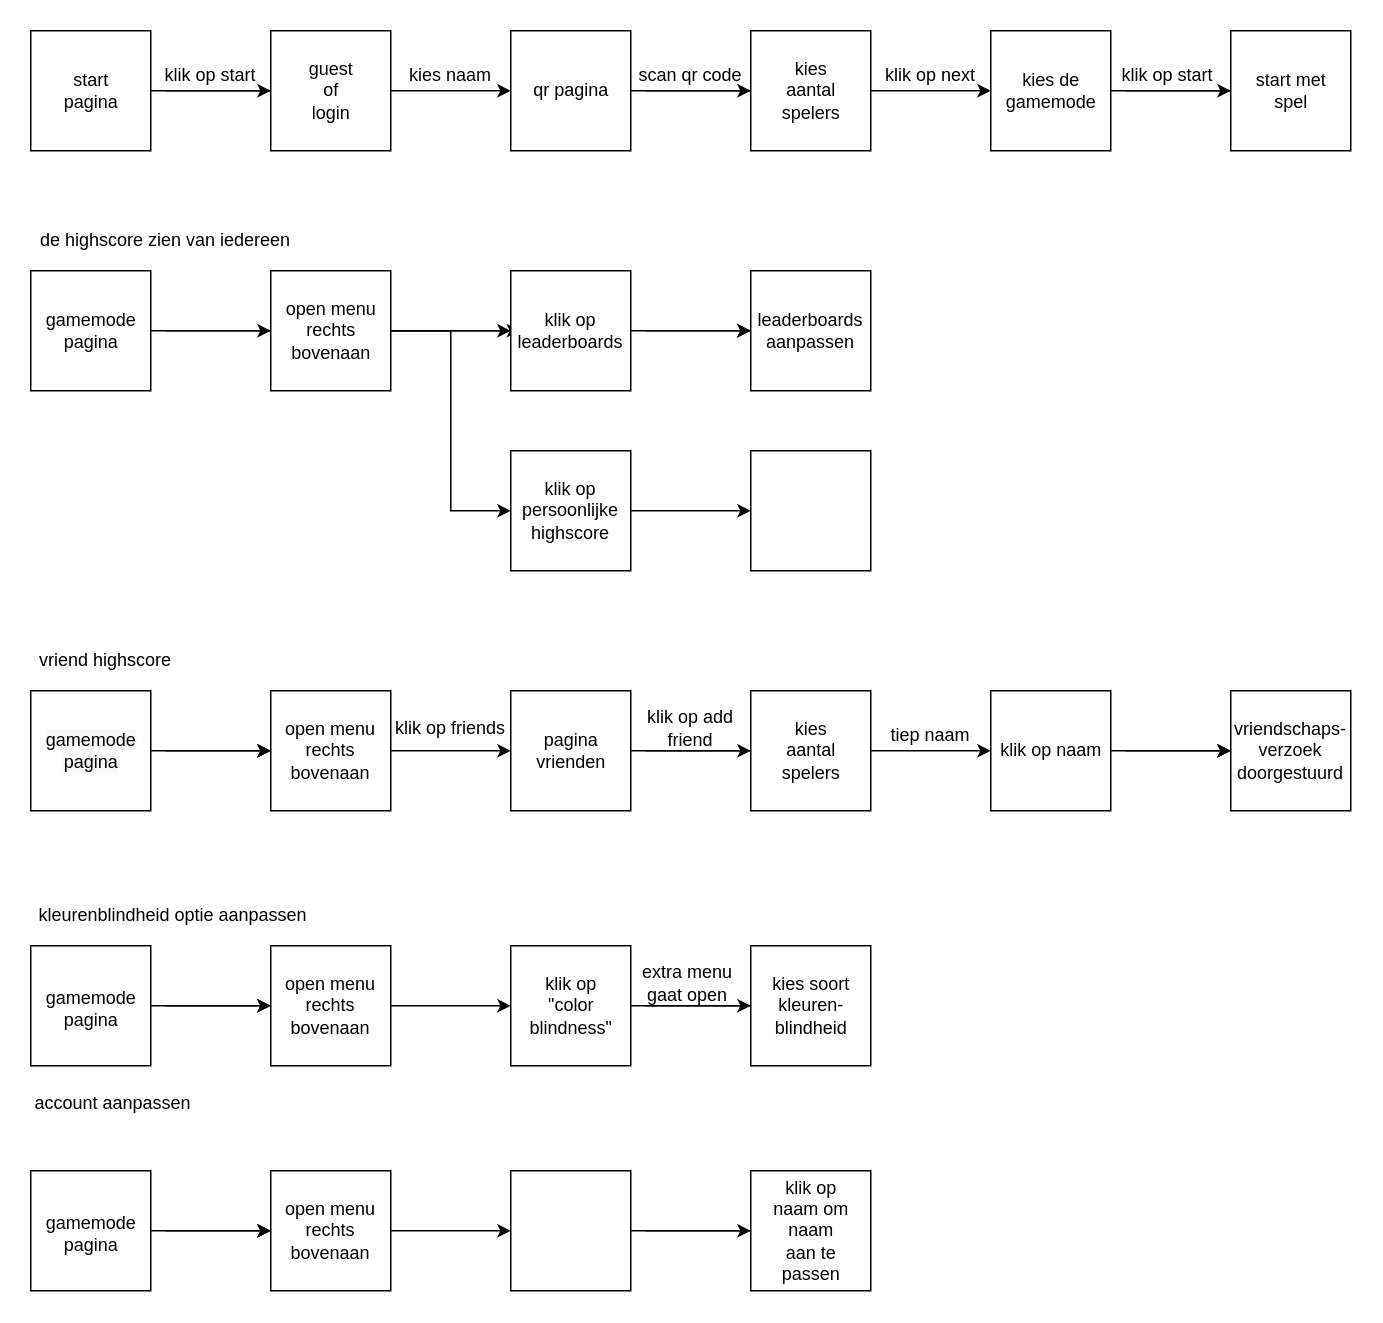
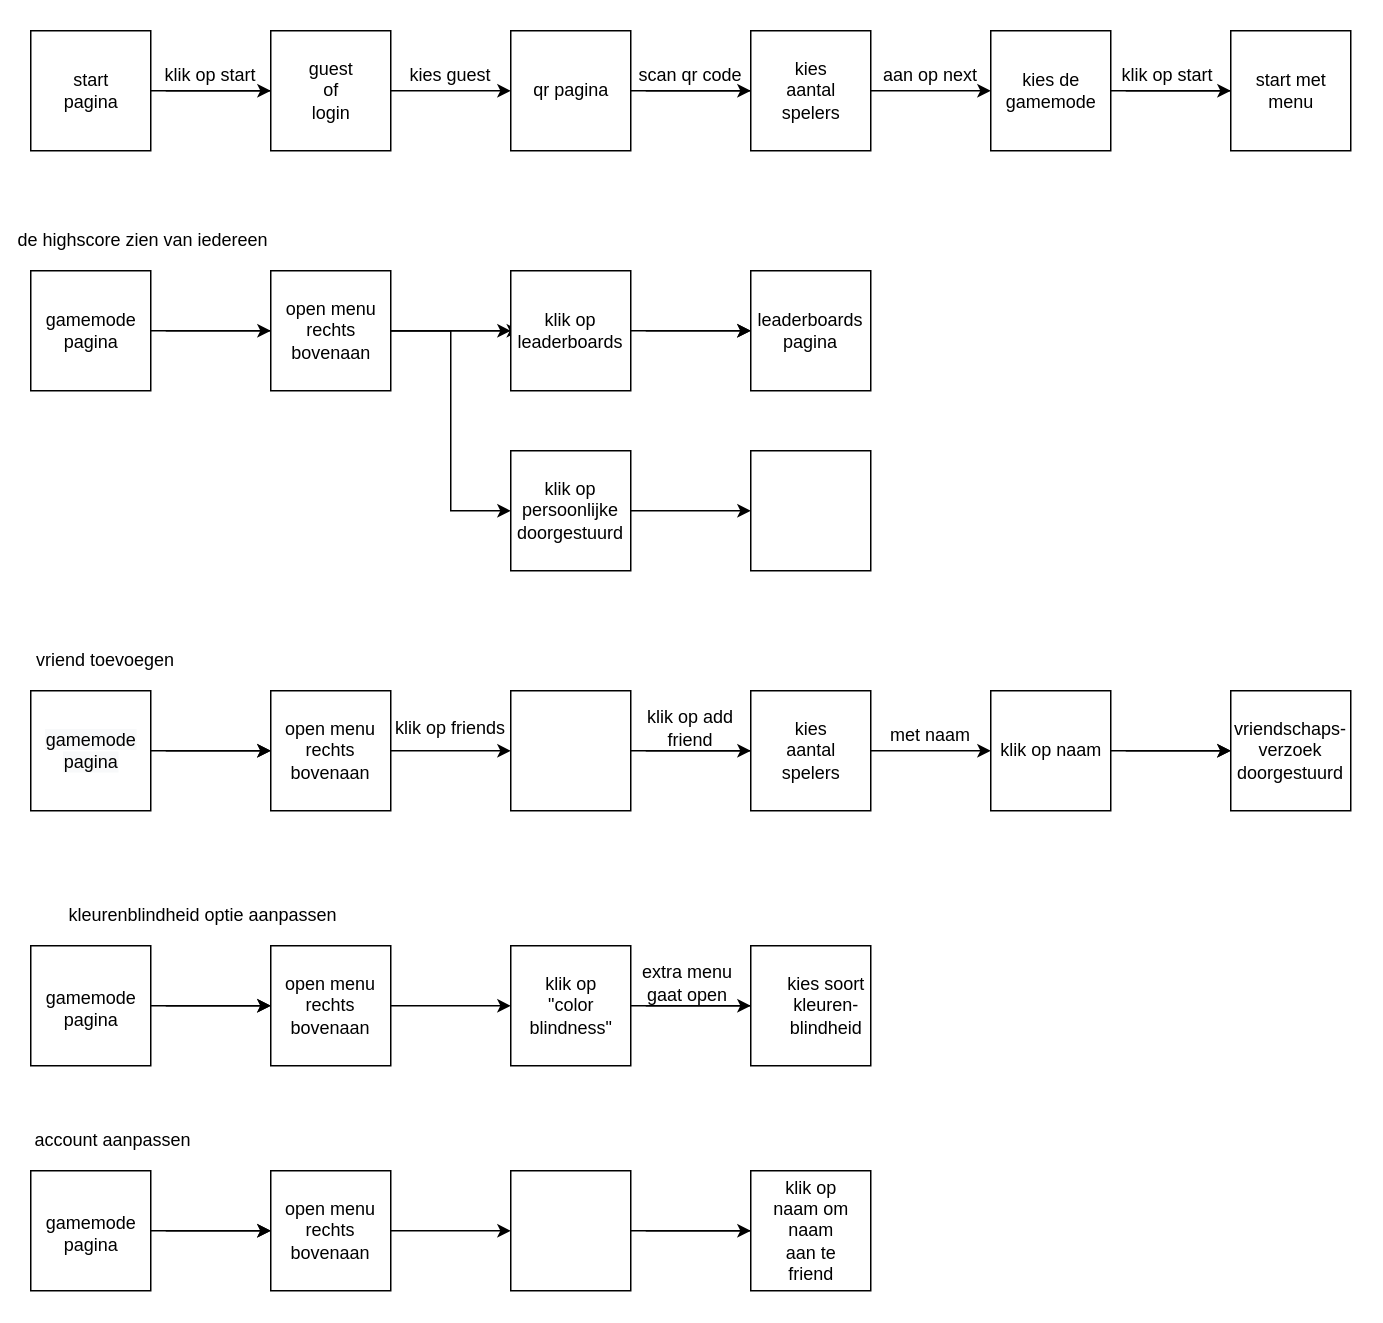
node "kies naam": label "kies naam" -> "kies guest"
node "klik op next": label "klik op next" -> "aan op next"
node "start met spel": label "start met spel" -> "start met menu"
node "de highscore zien van iedereen": moved (166, 241) -> (143, 241)
node "leaderboards aanpassen": label "leaderboards aanpassen" -> "leaderboards pagina"
node "klik op persoonlijke highscore": label "klik op persoonlijke highscore" -> "klik op persoonlijke doorgestuurd"
node "vriend highscore": label "vriend highscore" -> "vriend toevoegen"
node "tiep naam": label "tiep naam" -> "met naam"
node "pagina vrienden": removed
node "kleurenblindheid optie aanpassen": moved (173, 916) -> (203, 916)
node "kies soort kleuren- blindheid": moved (811, 1006) -> (826, 1006)
node "account aanpassen": moved (113, 1103) -> (113, 1141)
node "klik op naam om naam aan te passen": label "klik op naam om naam aan te passen" -> "klik op naam om naam aan te friend"
